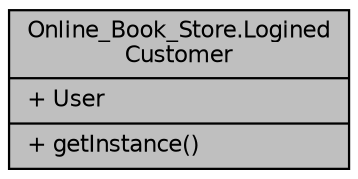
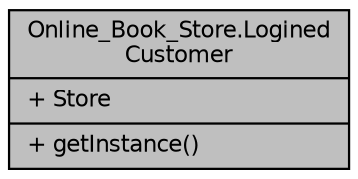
node "Online_Book_Store.Logined": text "+ User" -> "+ Store"
